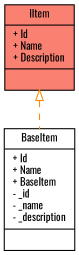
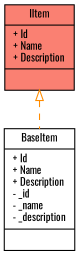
node "BaseItem": text "+ BaseItem" -> "+ Description"
